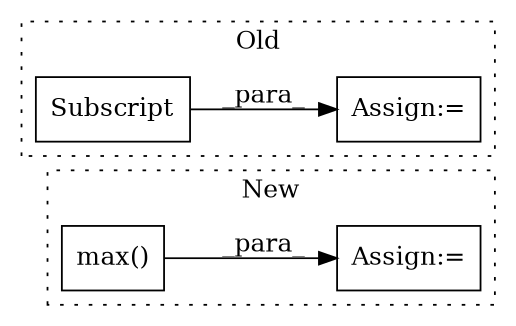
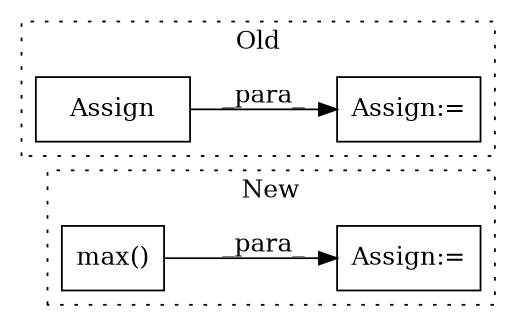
node "Subscript": label "Subscript" -> "Assign"
